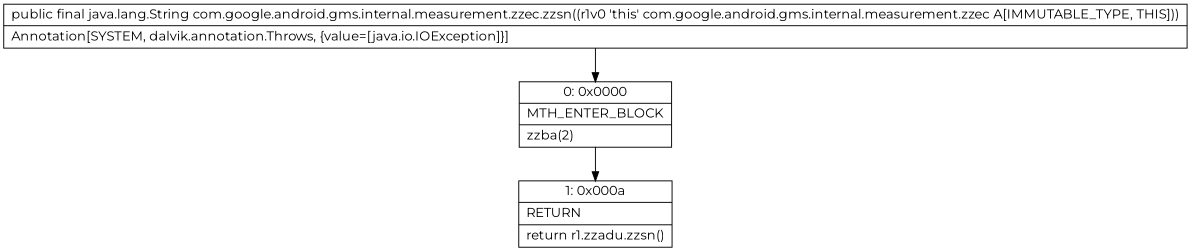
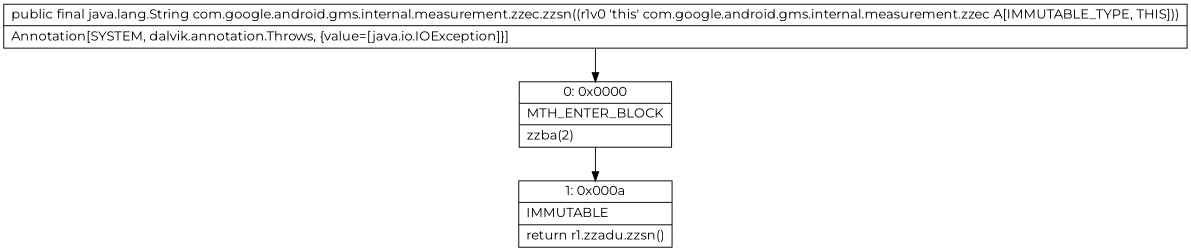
node "1: 0x000a": text "RETURN" -> "IMMUTABLE"
